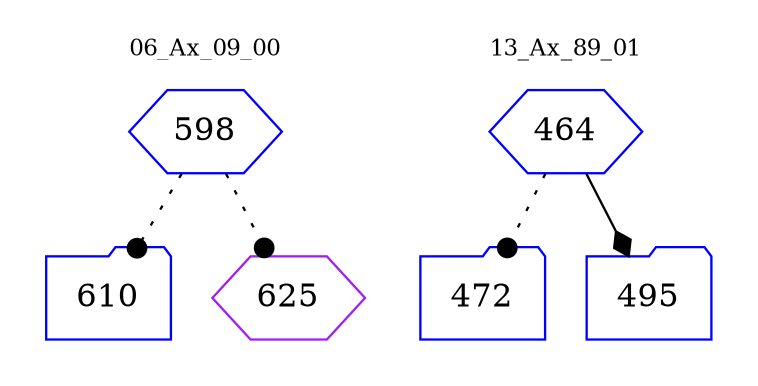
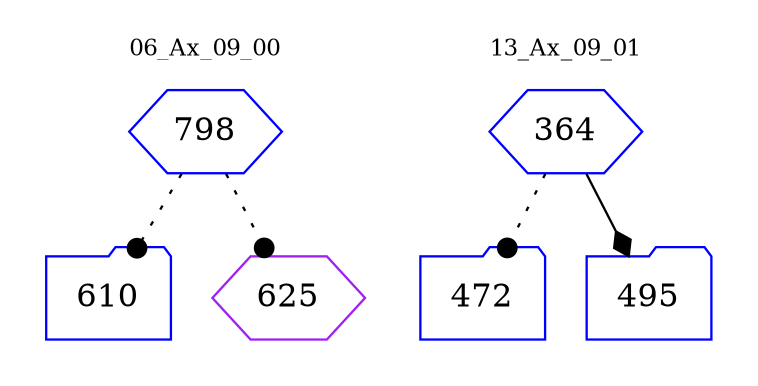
cluster "13_Ax_89_01": label "13_Ax_89_01" -> "13_Ax_09_01"
node "598": label "598" -> "798"
node "464": label "464" -> "364"
